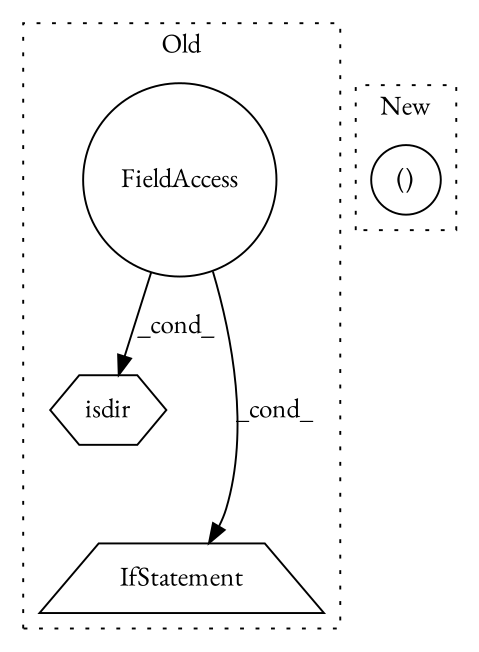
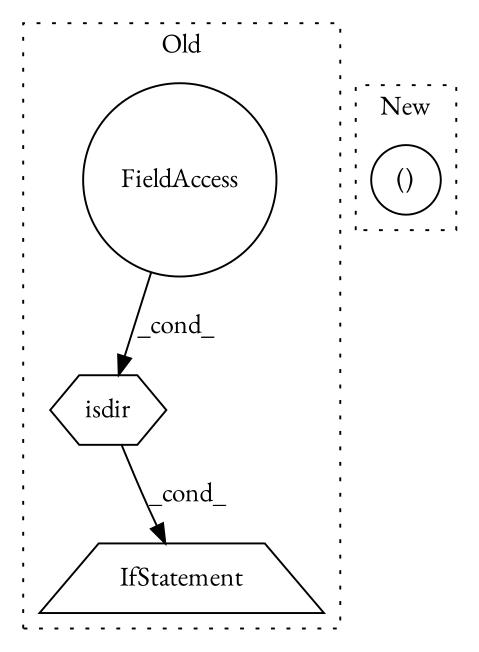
edge "FieldAccess" -> "IfStatement": now "isdir" -> "IfStatement"
